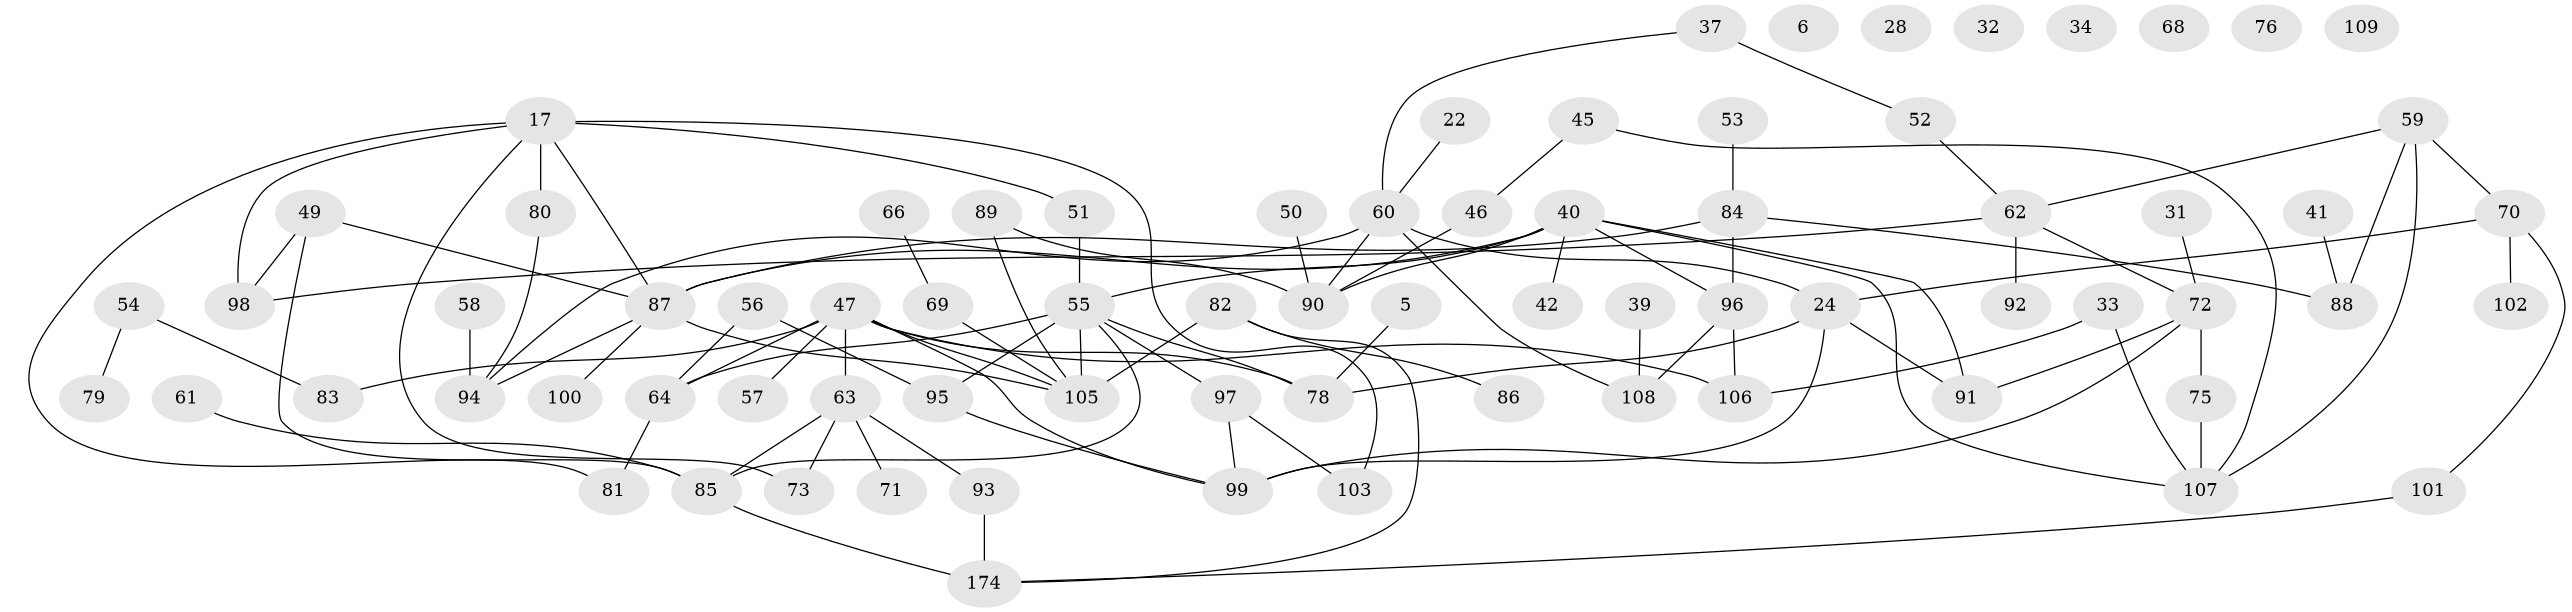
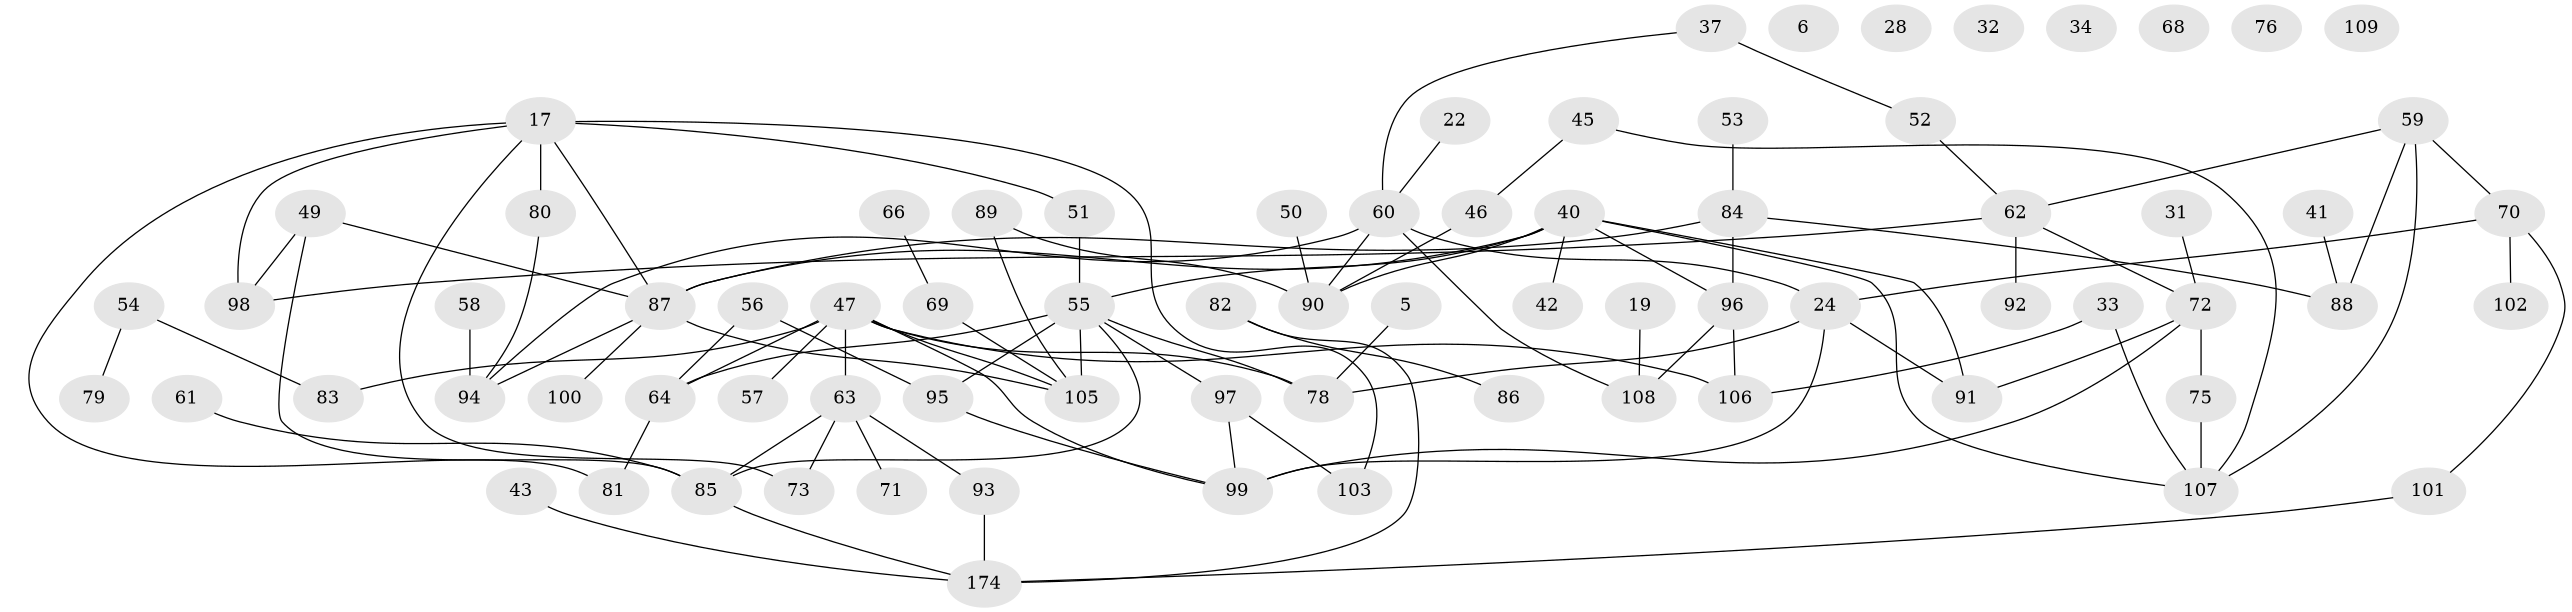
node "39": label "39" -> "19"
edge "82" -- "105": removed
node "43": added
